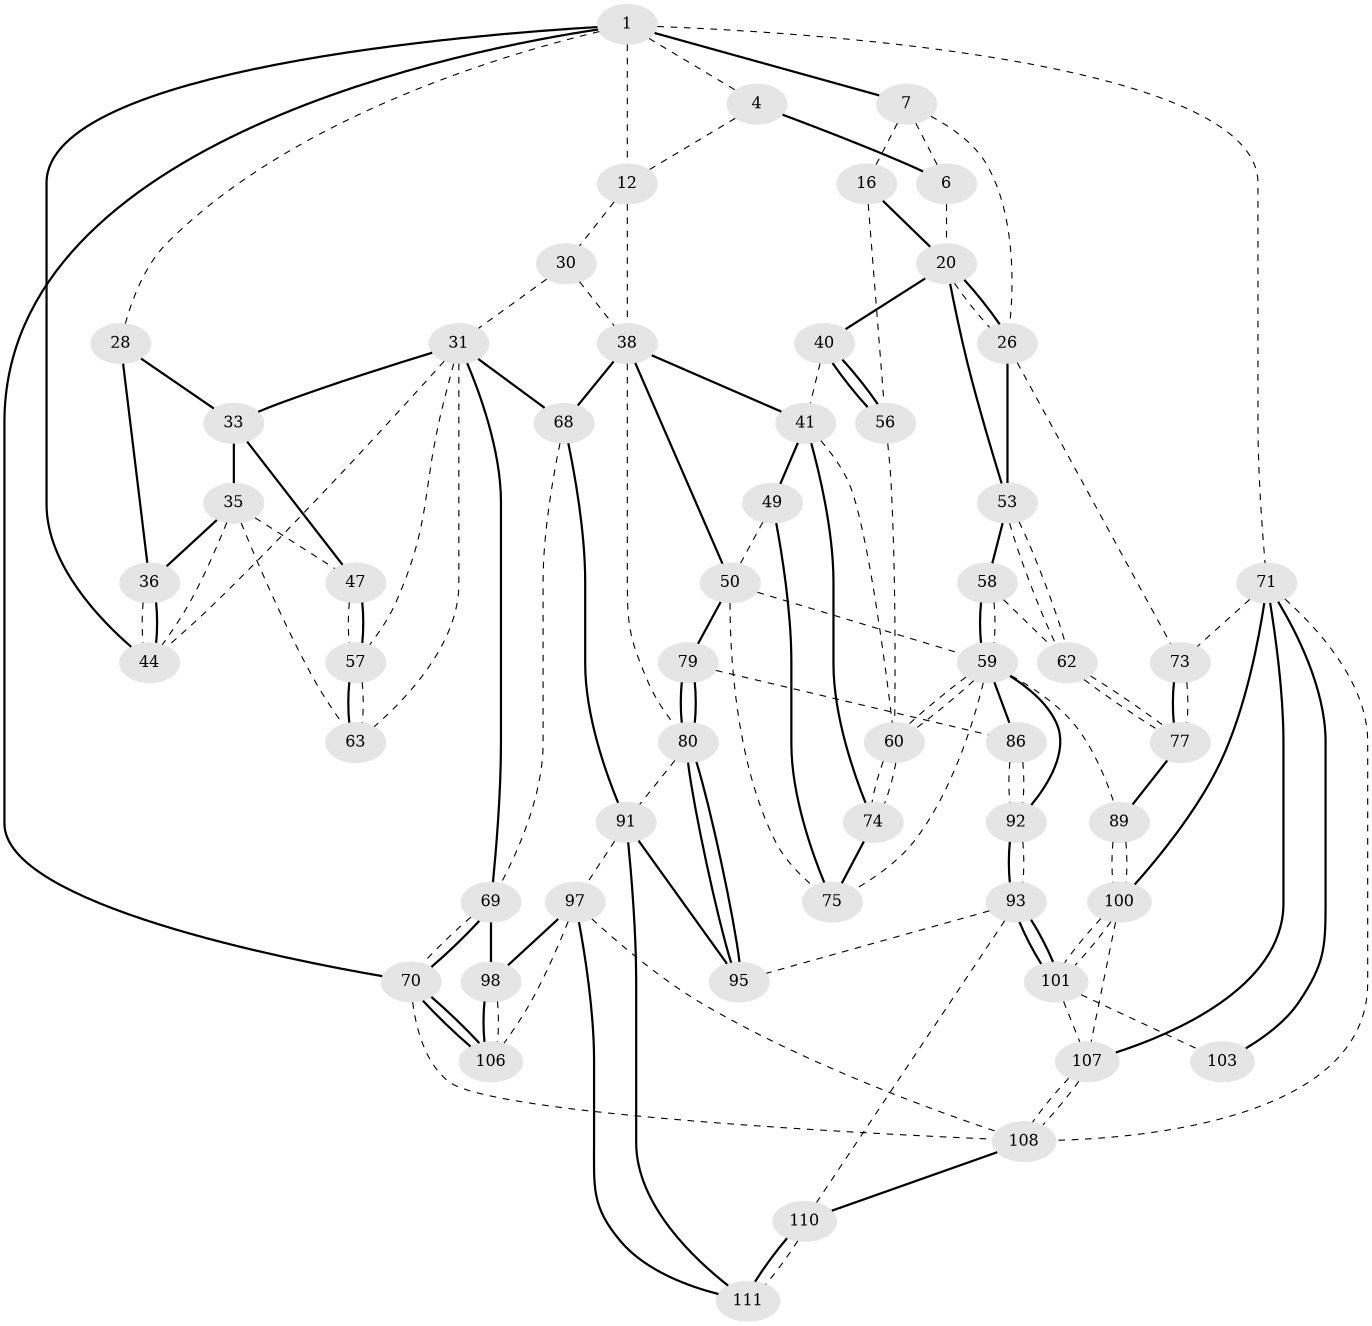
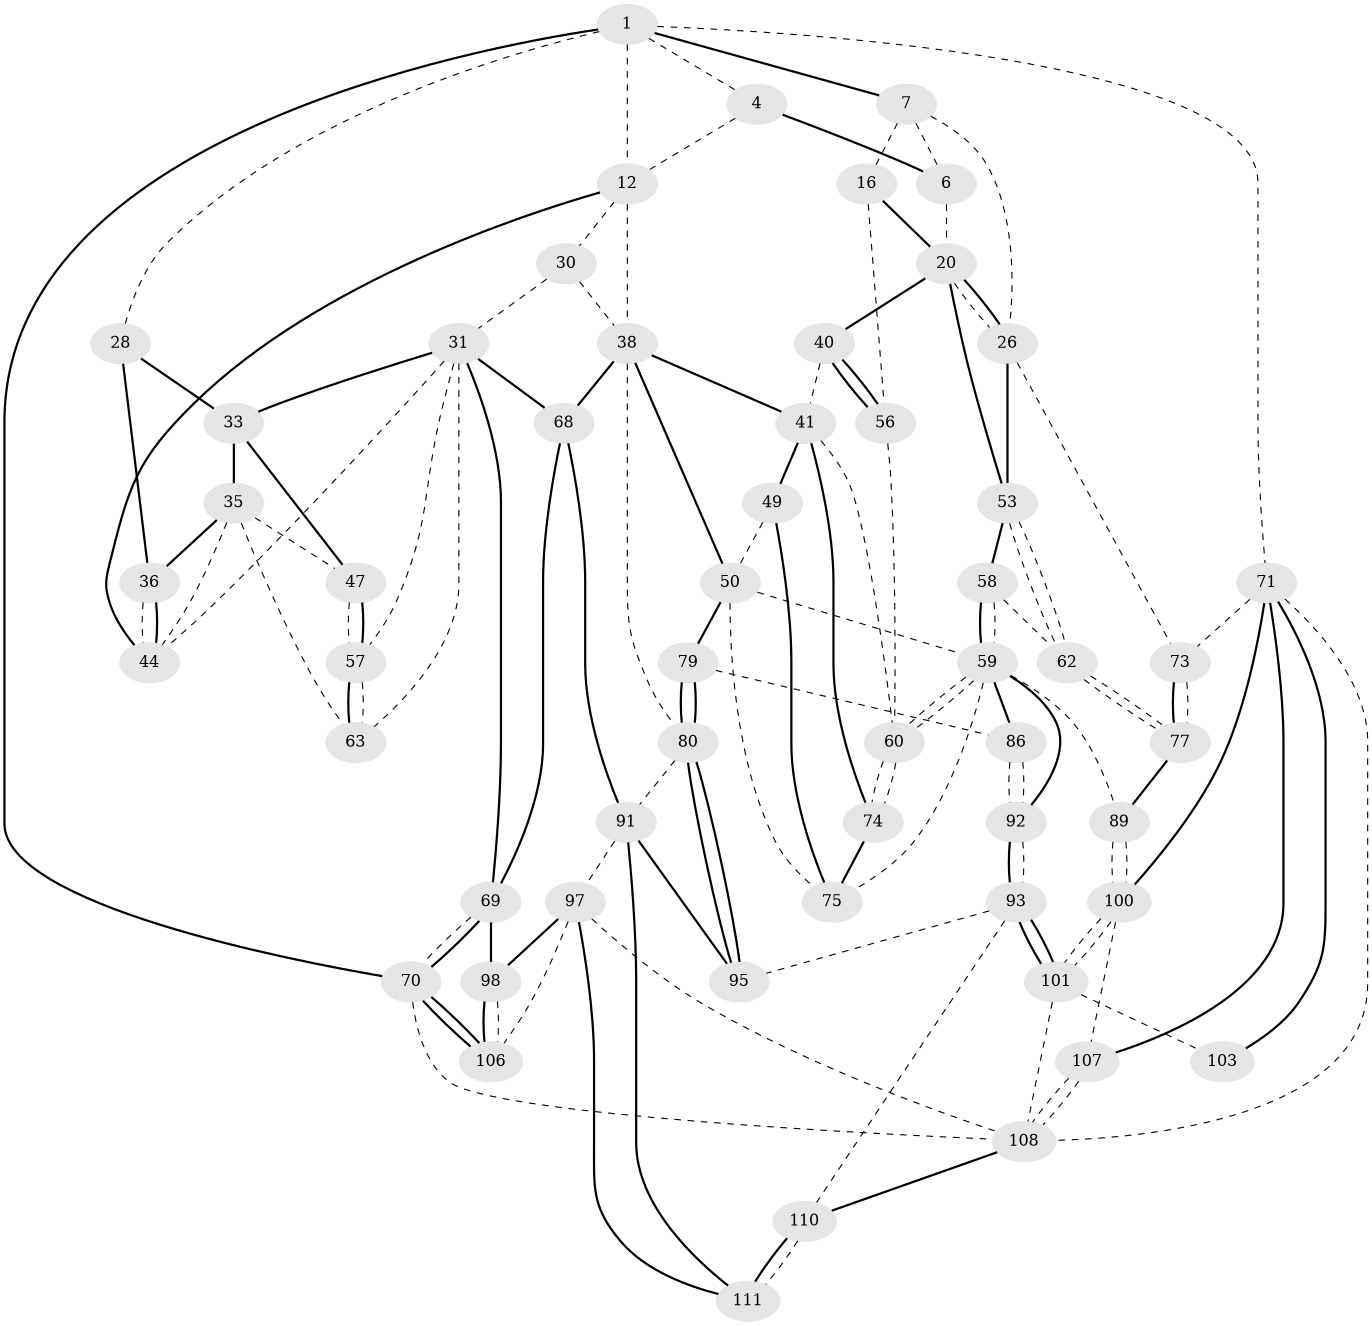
edge "1" -- "44": now "12" -- "44"
edge "68" -- "69": style dashed -> bold
edge "101" -- "107": now "101" -- "108"
